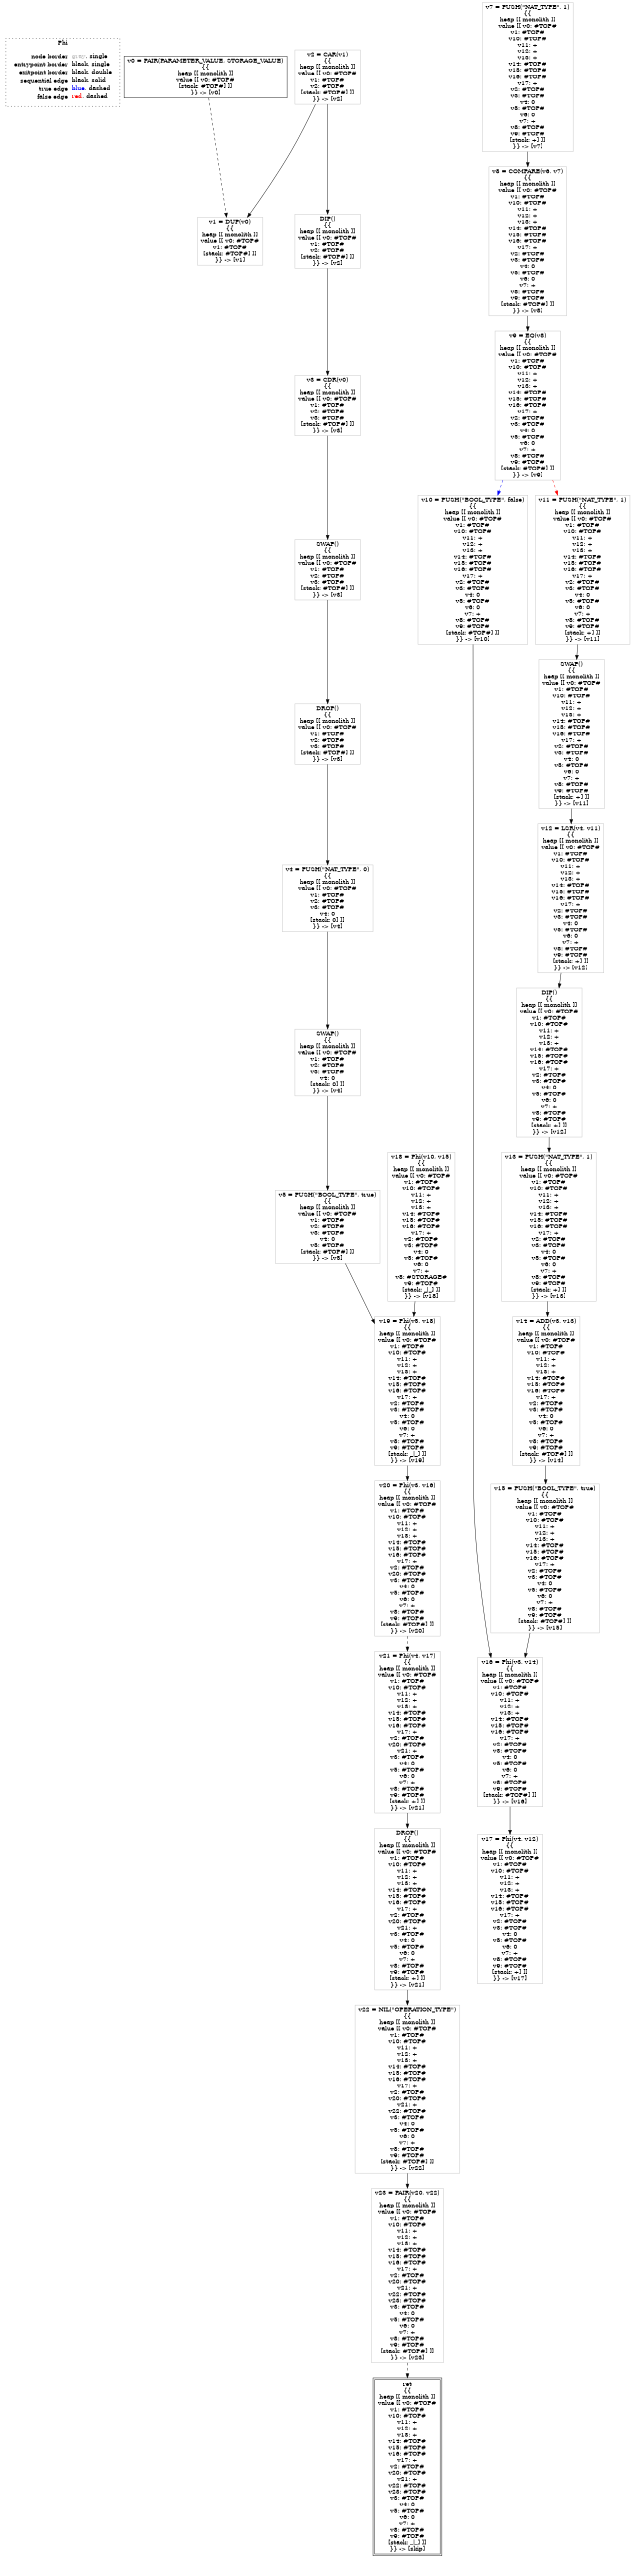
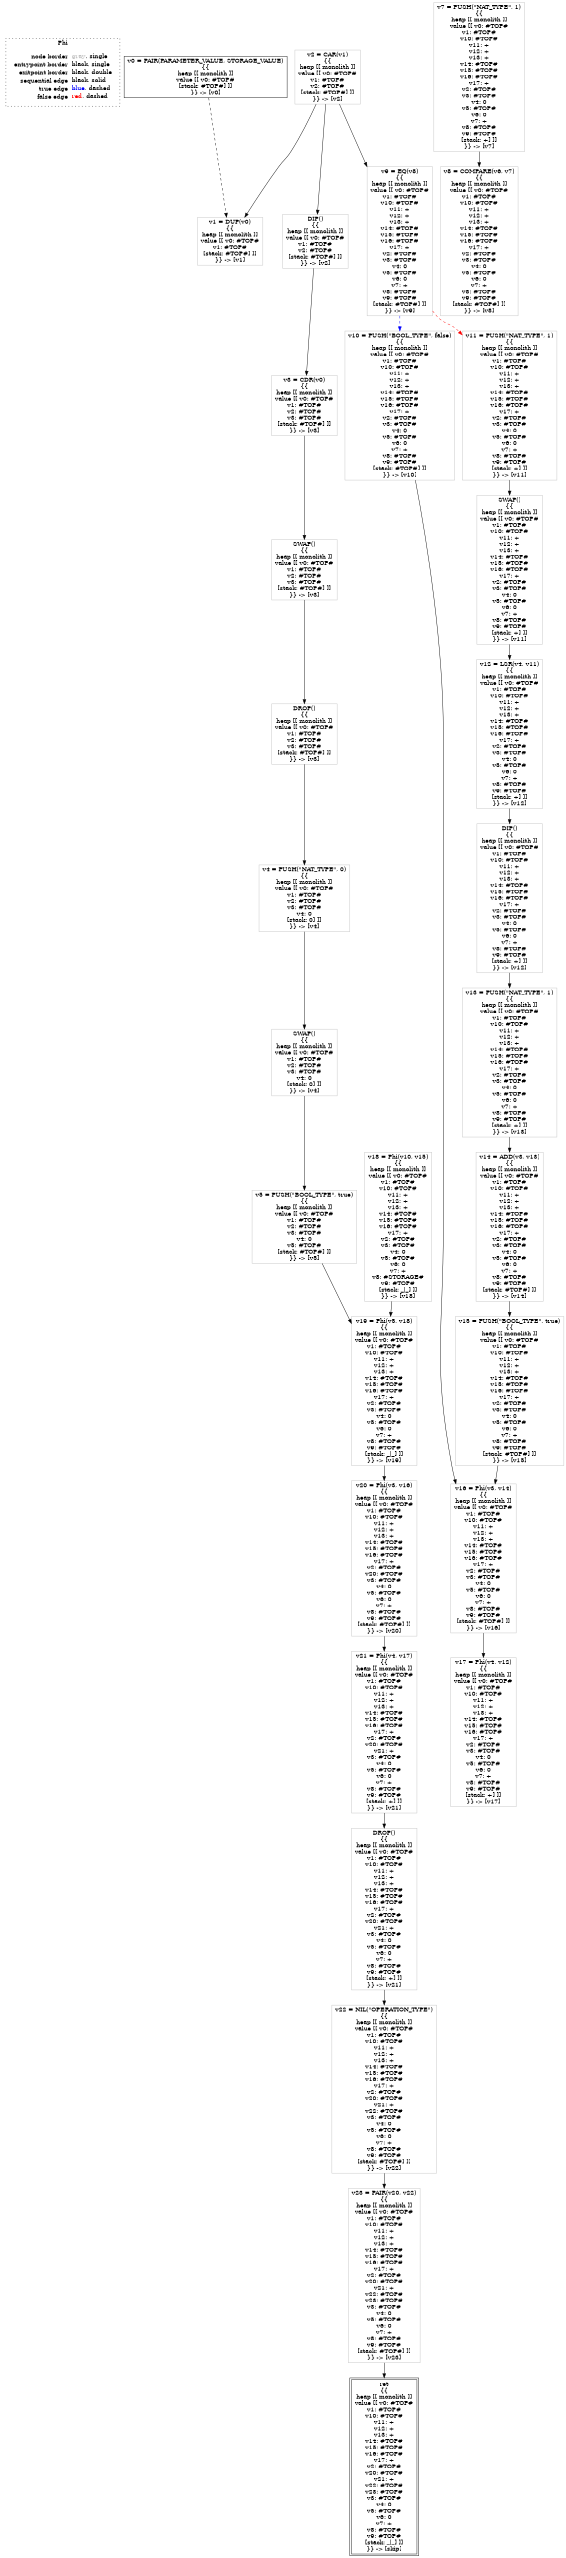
edge "v8 = COMPARE(v6, v7)" -> "v9 = EQ(v8)": now "v2 = CAR(v1)" -> "v9 = EQ(v8)"
edge "v20 = Phi(v3, v16)" -> "v21 = Phi(v4, v17)": style dashed -> solid
edge "v23 = PAIR(v20, v22)" -> "ret": style dashed -> solid
